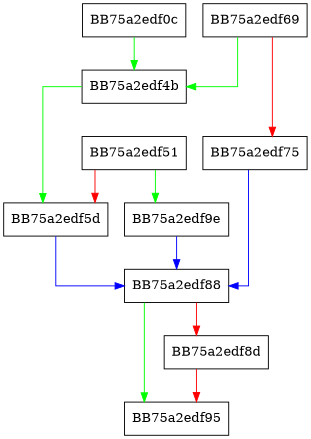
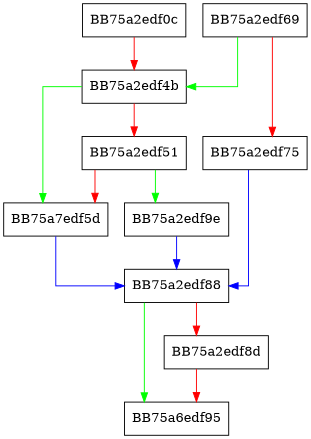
edge "BB75a2edf0c" -> "BB75a2edf4b": color green -> red
edge "BB75a2edf4b" -> "BB75a2edf51": added
node "BB75a2edf5d": label "BB75a2edf5d" -> "BB75a7edf5d"
node "BB75a2edf95": label "BB75a2edf95" -> "BB75a6edf95"
